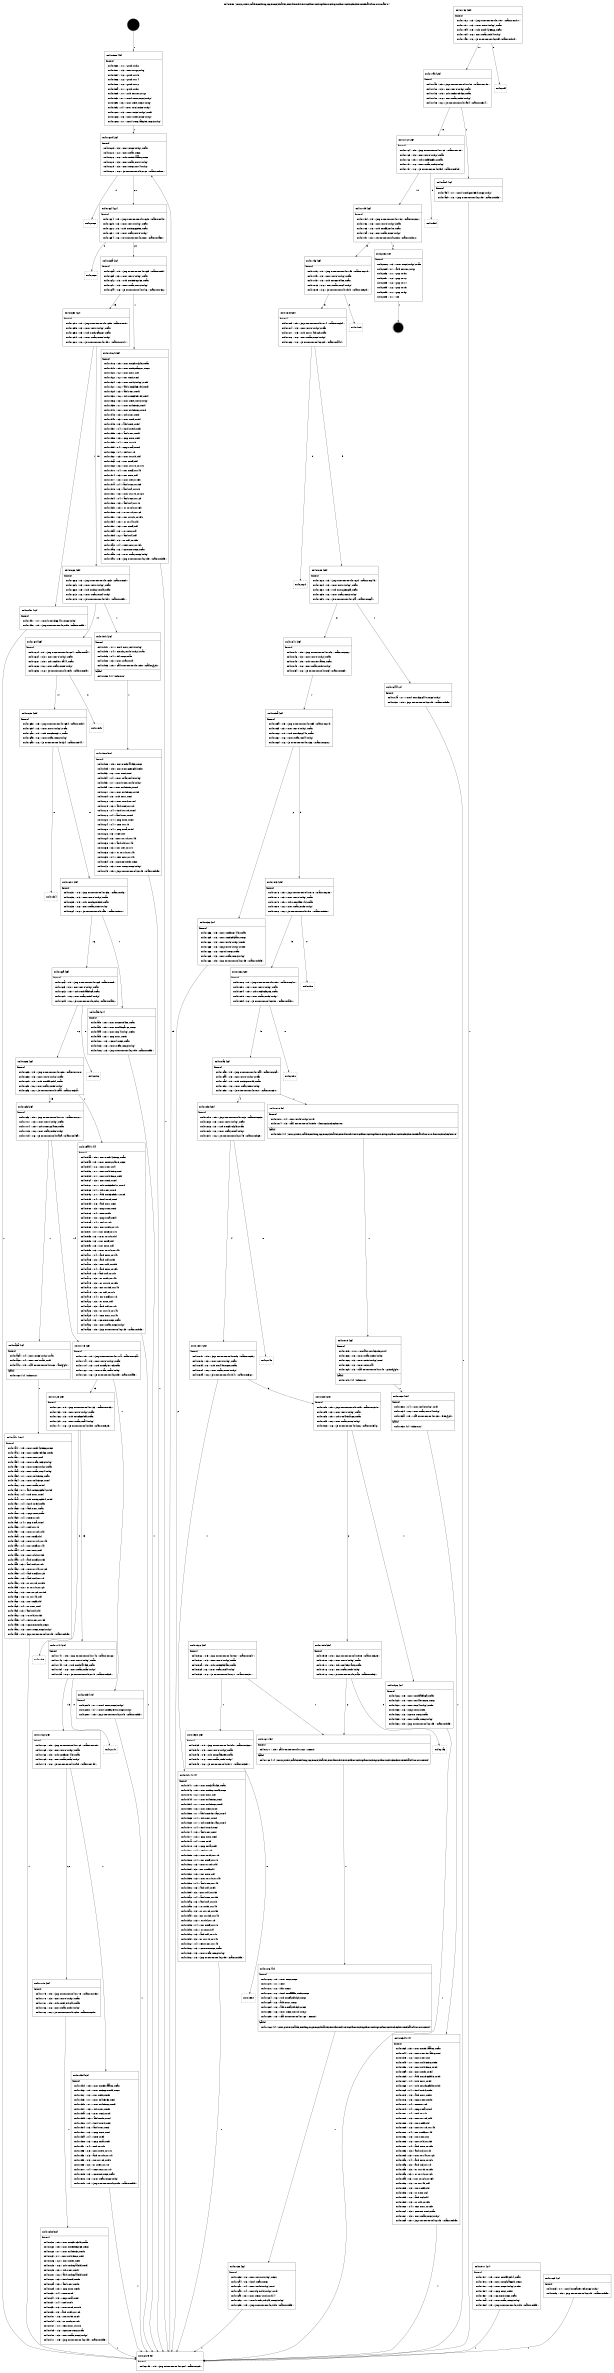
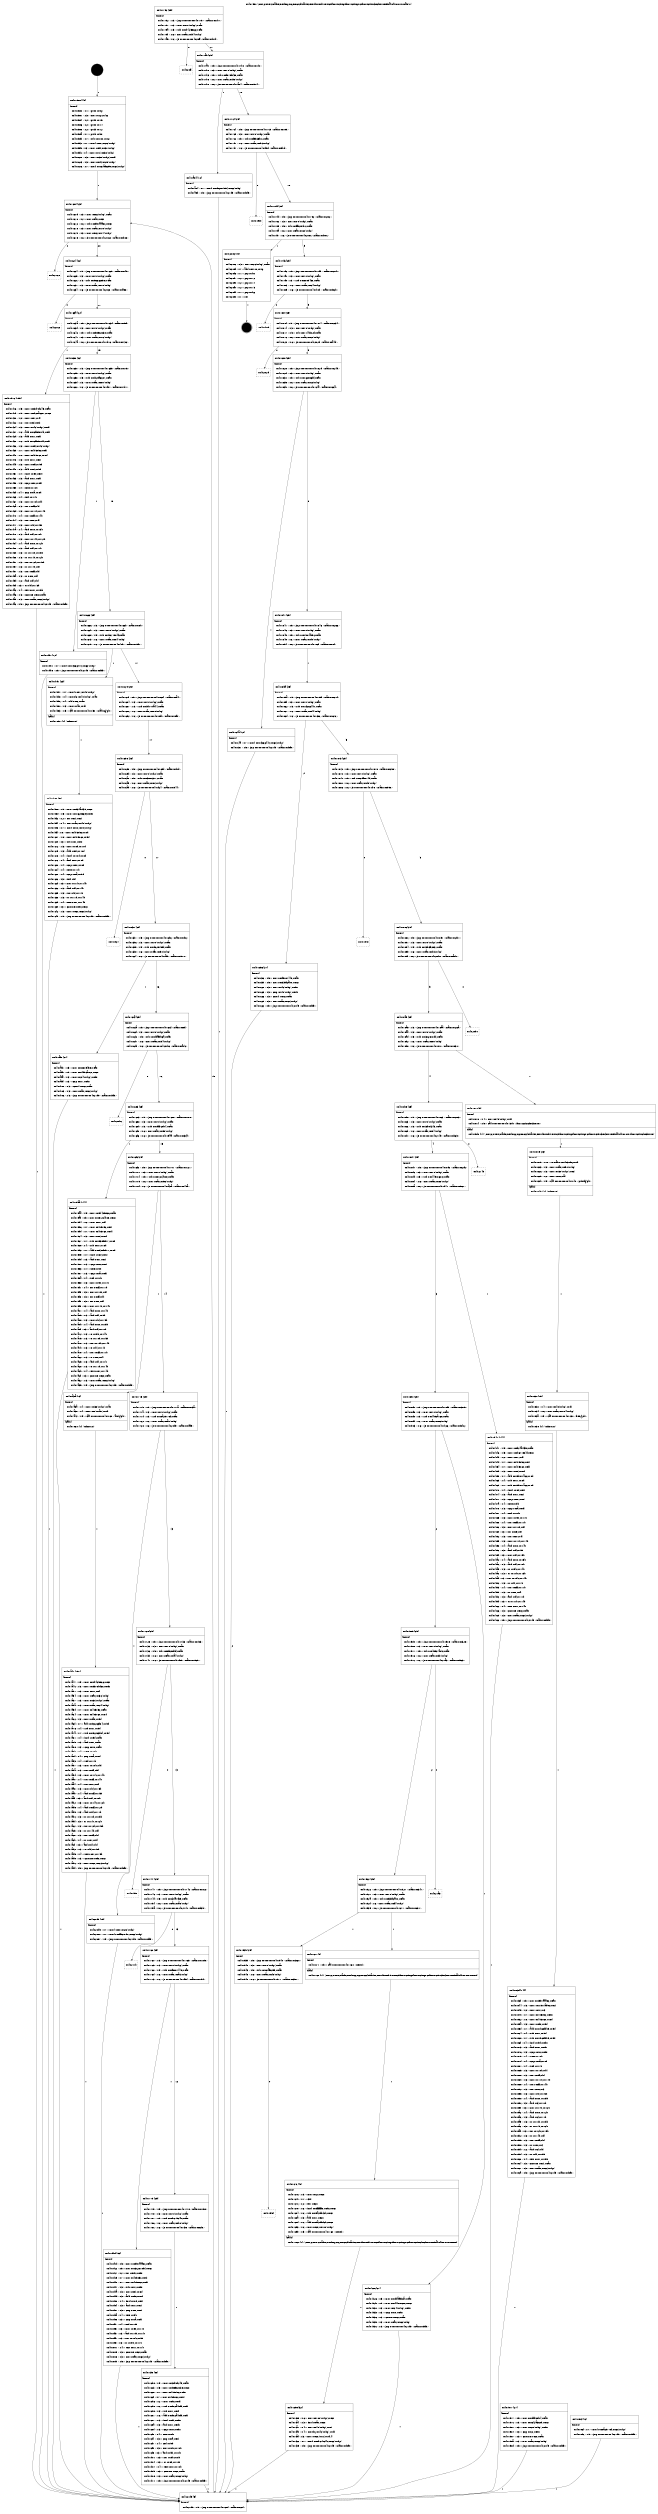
node "0x401edb": removed
edge "0x401909 [25]" -> "0x401c71 [5]": now "0x401909 [25]" -> "0x401922 [25]"
